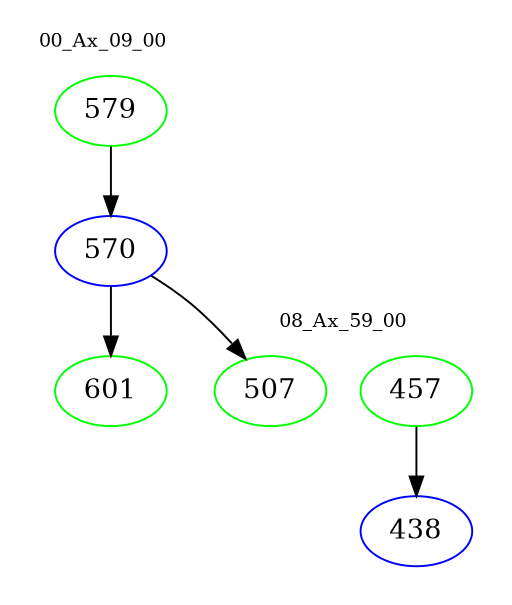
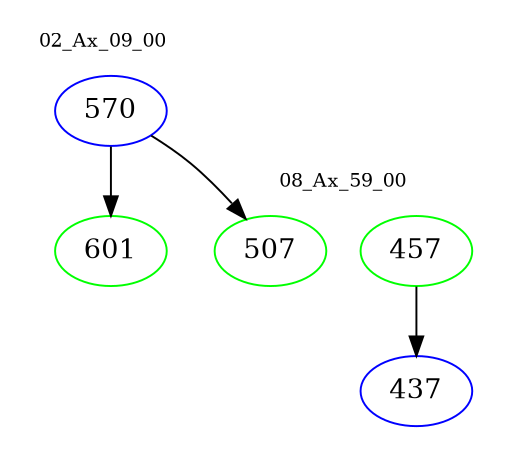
cluster "00_Ax_09_00": label "00_Ax_09_00" -> "02_Ax_09_00"
node "579": removed
node "438": label "438" -> "437"
